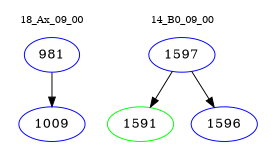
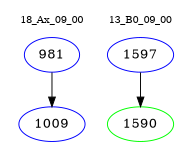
cluster "14_B0_09_00": label "14_B0_09_00" -> "13_B0_09_00"
node "1591": label "1591" -> "1590"
node "1596": removed
